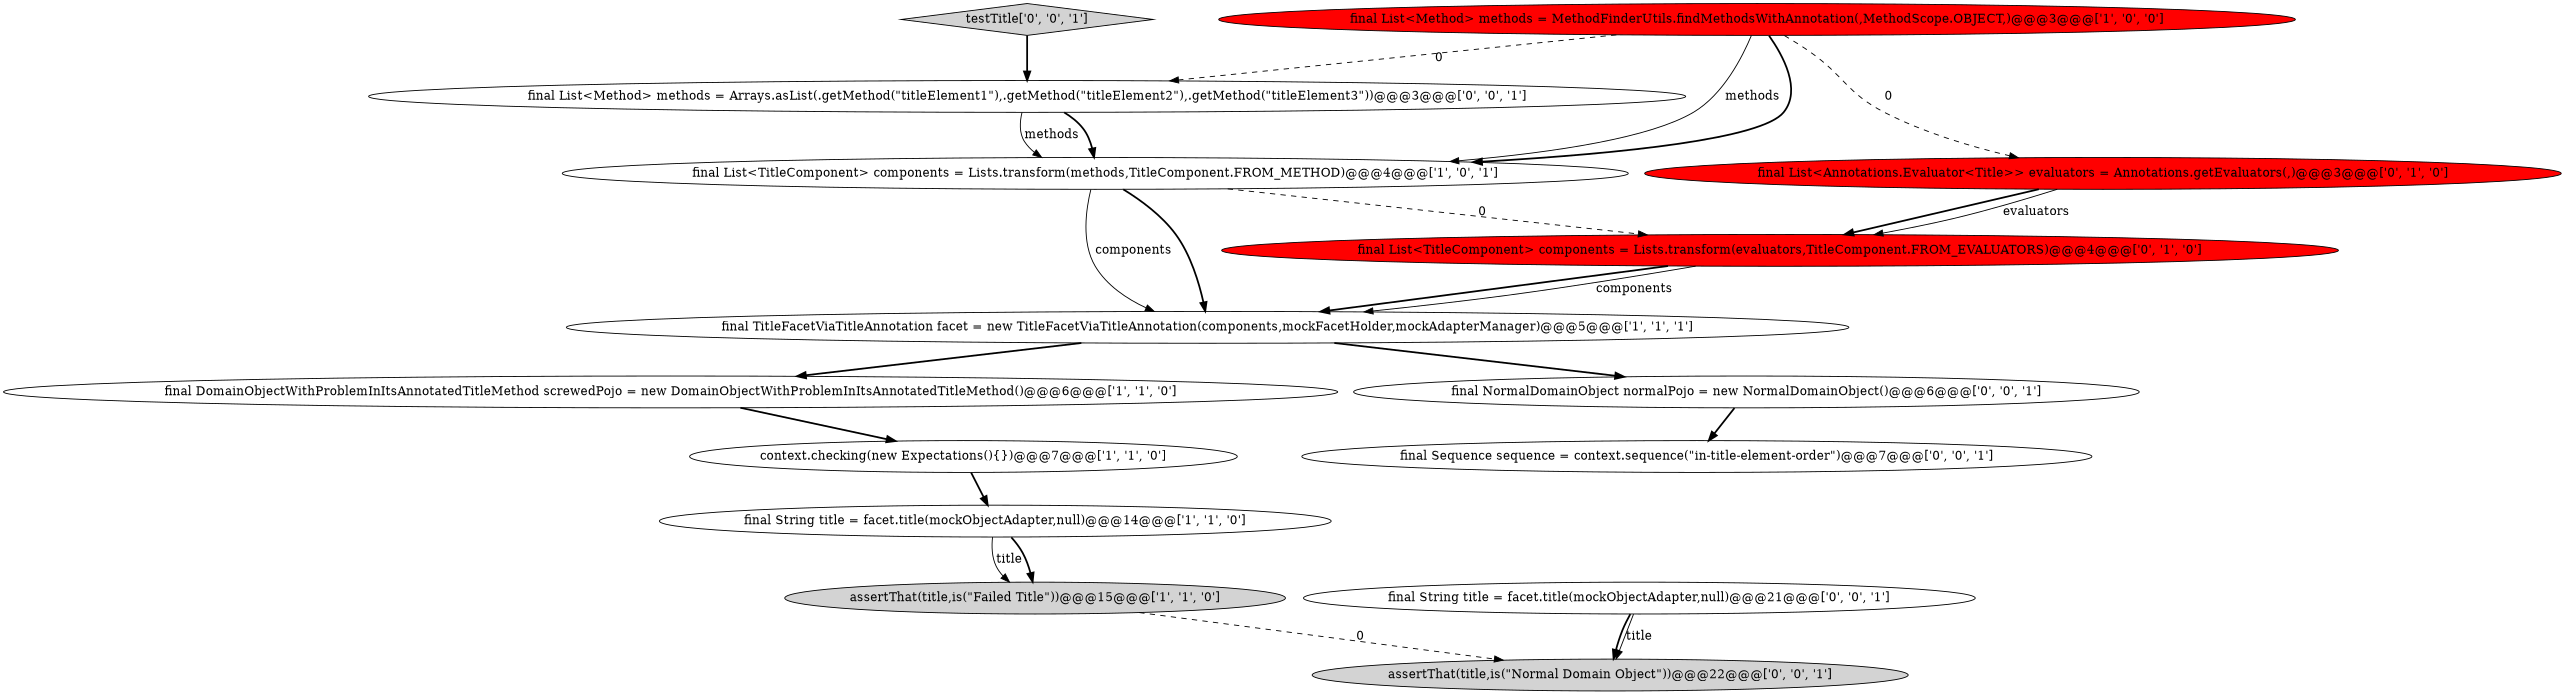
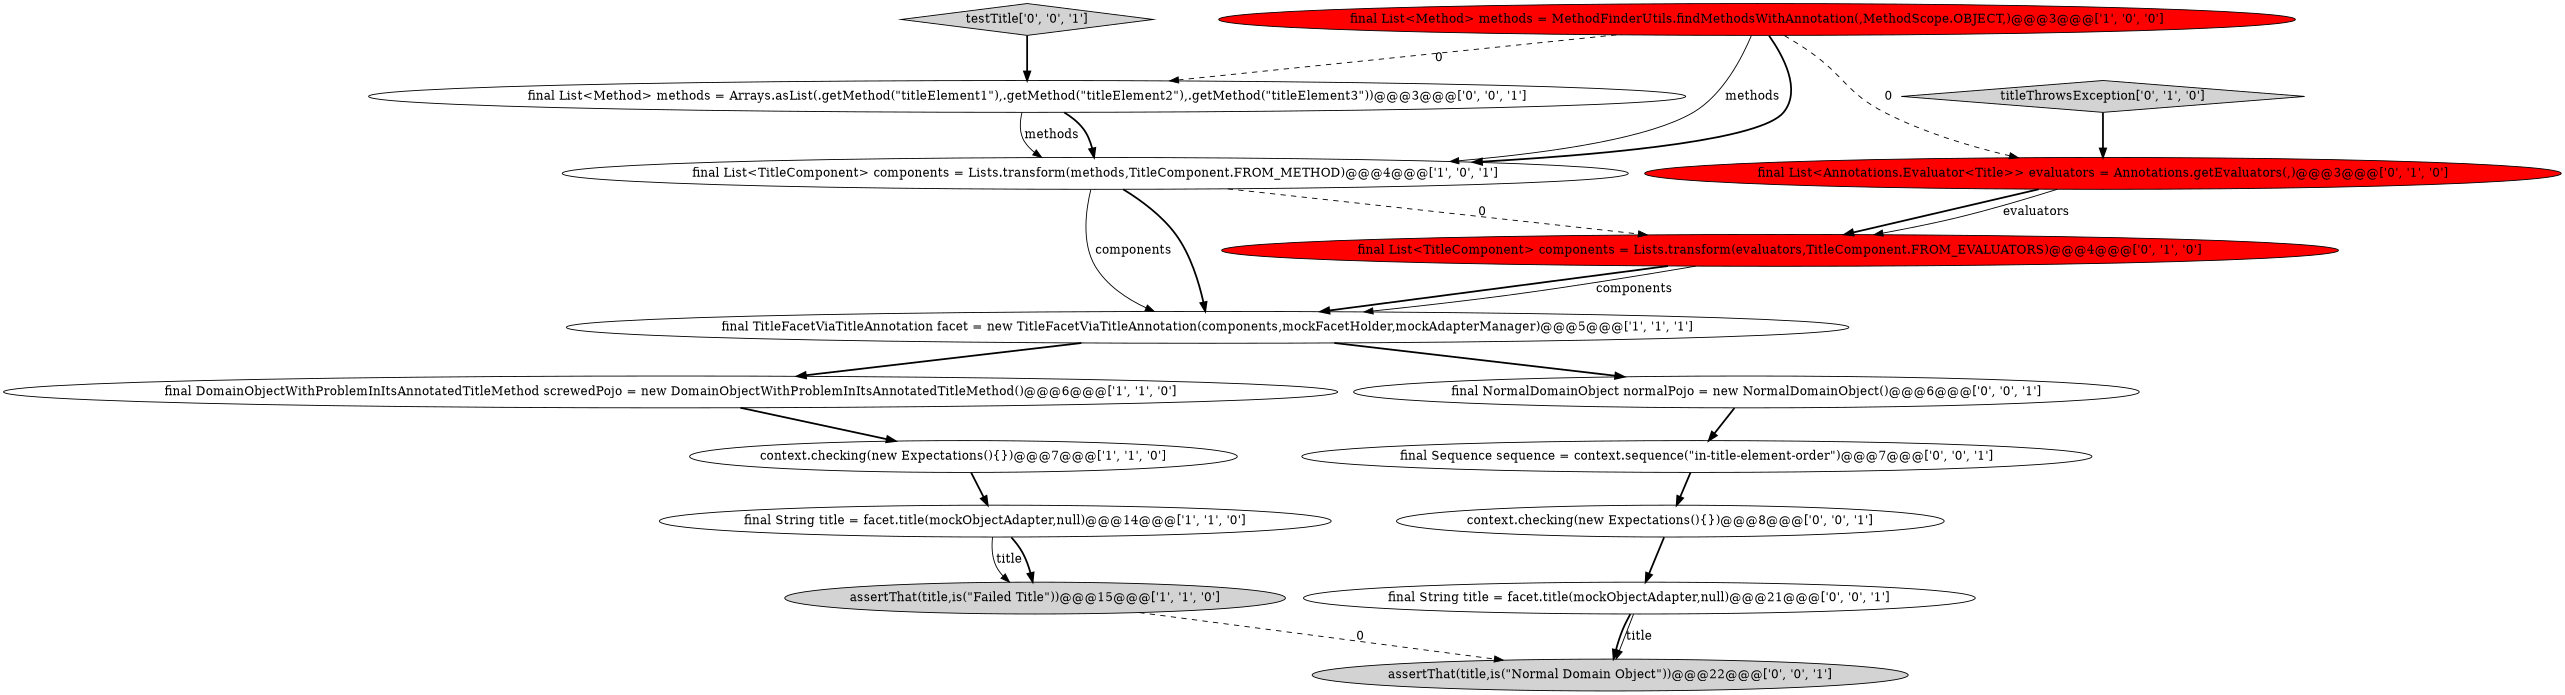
node "titleThrowsException['0', '1', '0']": added
node "context.checking(new Expectations(){})@@@8@@@['0', '0', '1']": added
